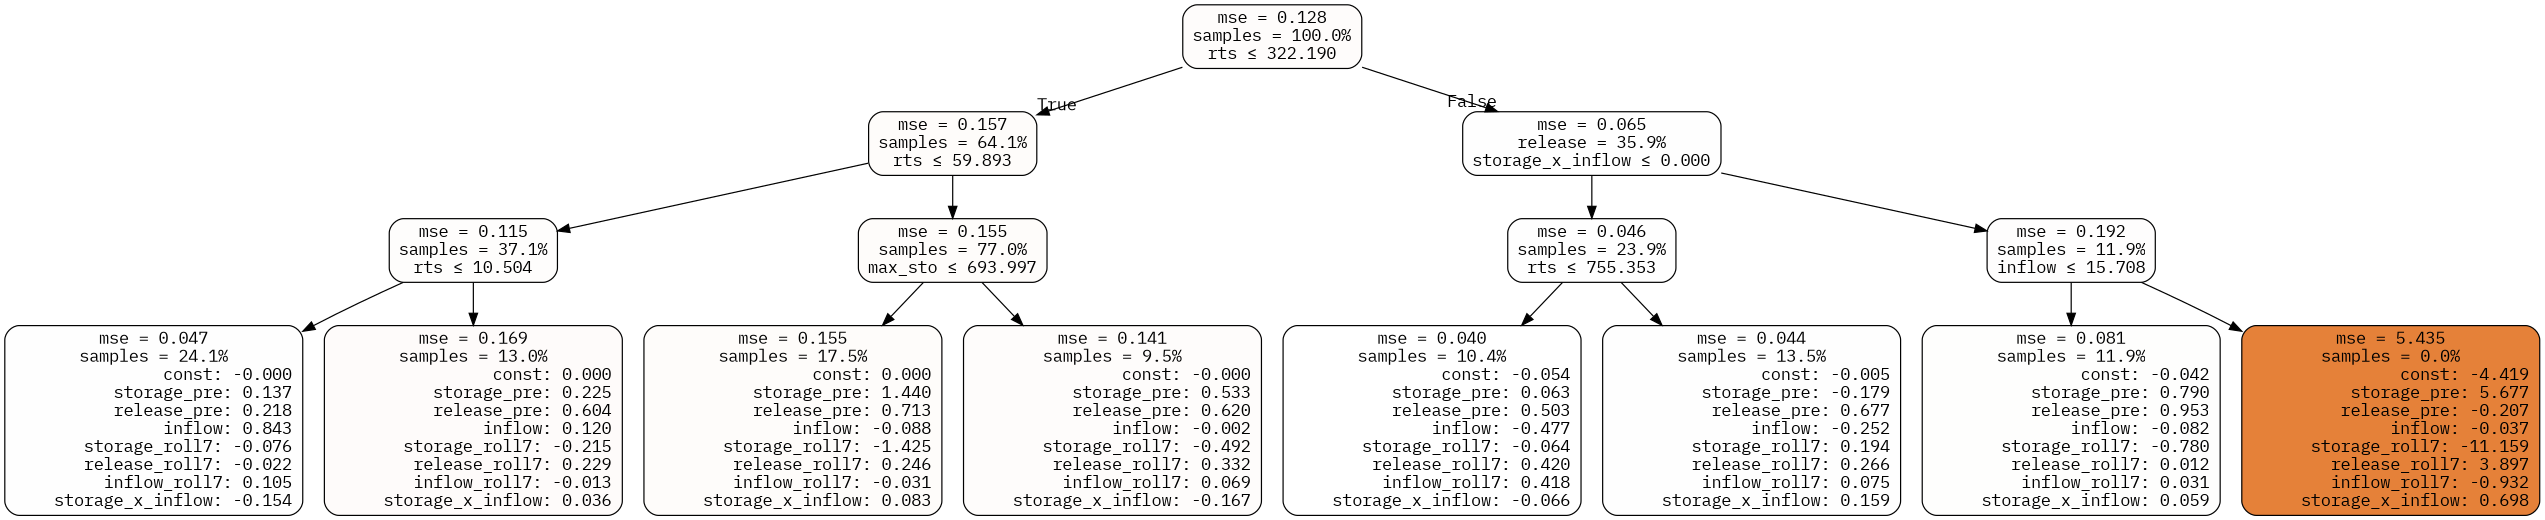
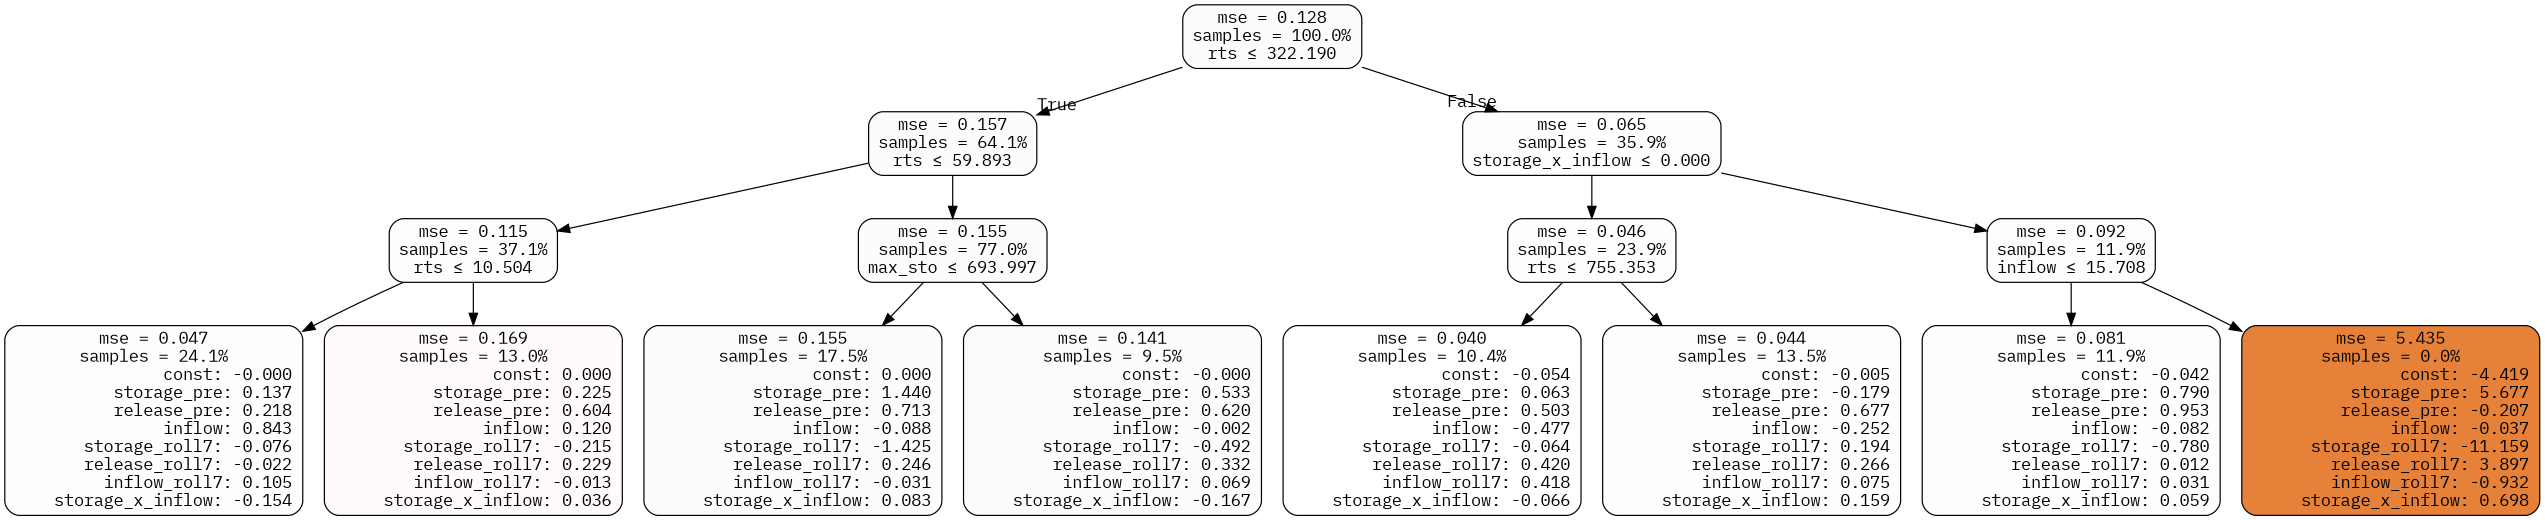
node "mse = 0.065 release = 35.9% storage_x_inflow ≤ 0.000": label "mse = 0.065 release = 35.9% storage_x_inflow ≤ 0.000" -> "mse = 0.065 samples = 35.9% storage_x_inflow ≤ 0.000"
node "mse = 0.192 samples = 11.9% inflow ≤ 15.708": label "mse = 0.192 samples = 11.9% inflow ≤ 15.708" -> "mse = 0.092 samples = 11.9% inflow ≤ 15.708"
